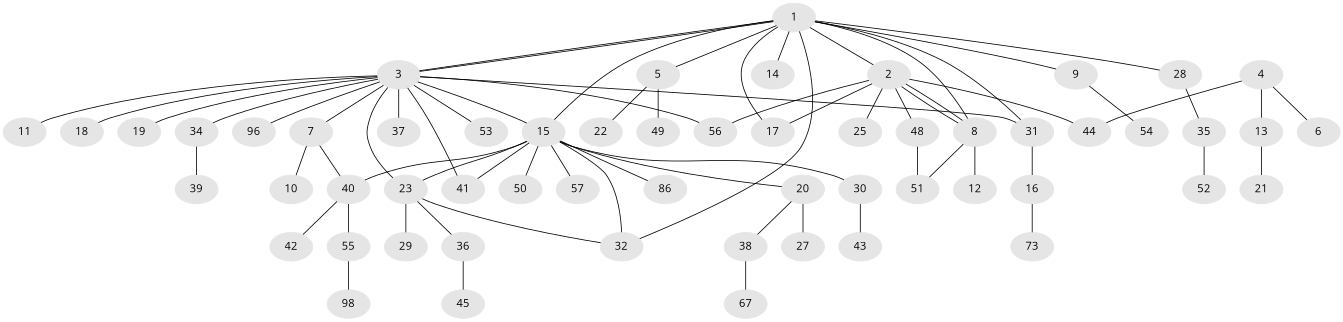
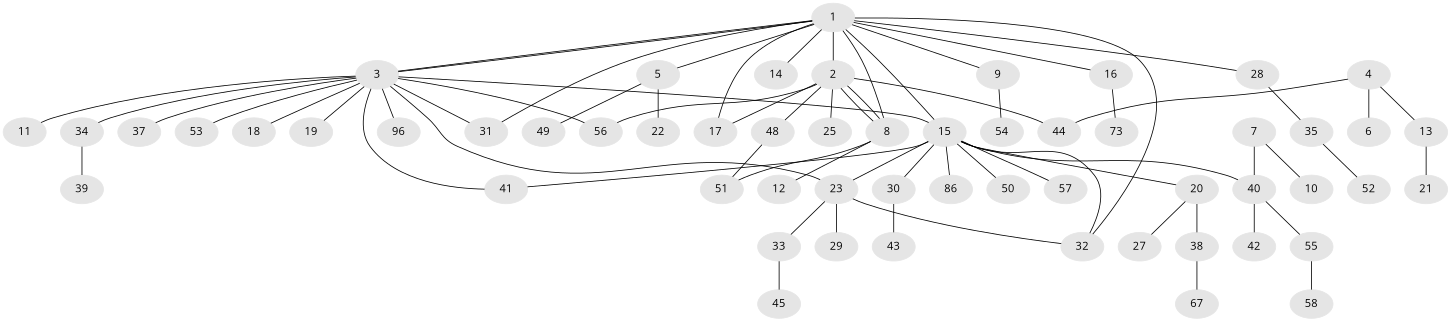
edge "3" -- "7": removed
edge "31" -- "16": now "1" -- "16"
node "36": label "36" -> "33"
node "98": label "98" -> "58"
